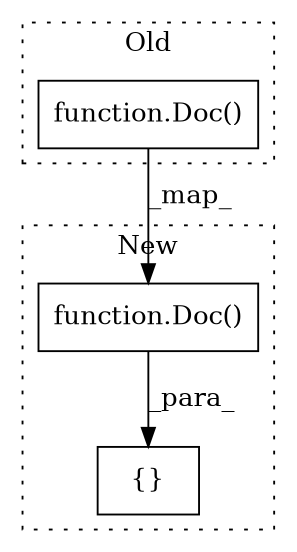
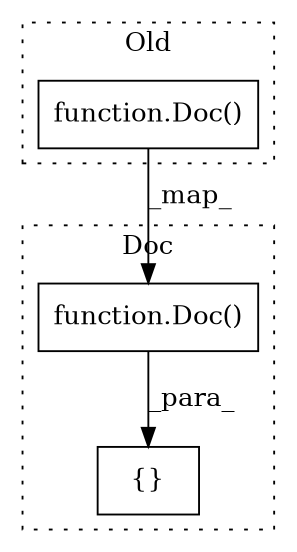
cluster "New": label "New" -> "Doc"
